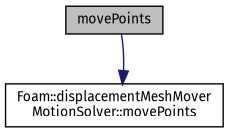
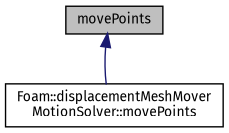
edge "movePoints" -> "Foam::displacementMeshMover MotionSolver::movePoints": reversed
